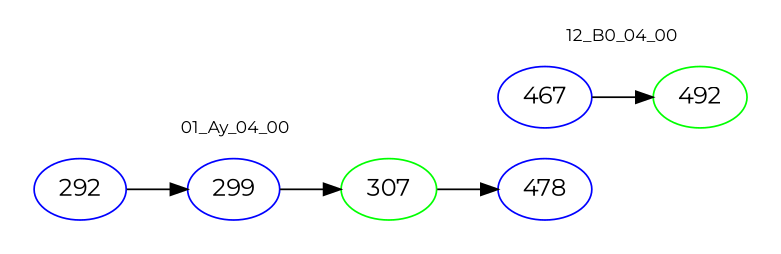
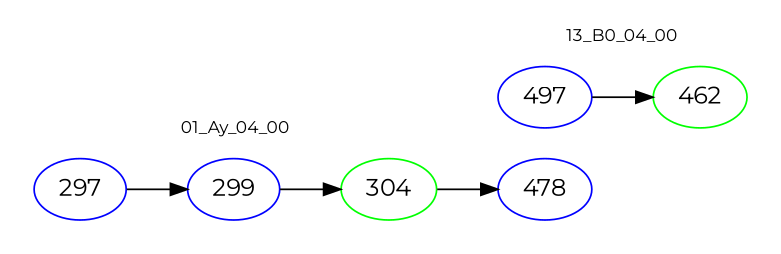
cluster "12_B0_04_00": label "12_B0_04_00" -> "13_B0_04_00"
node "467": label "467" -> "497"
node "492": label "492" -> "462"
node "292": label "292" -> "297"
node "307": label "307" -> "304"
